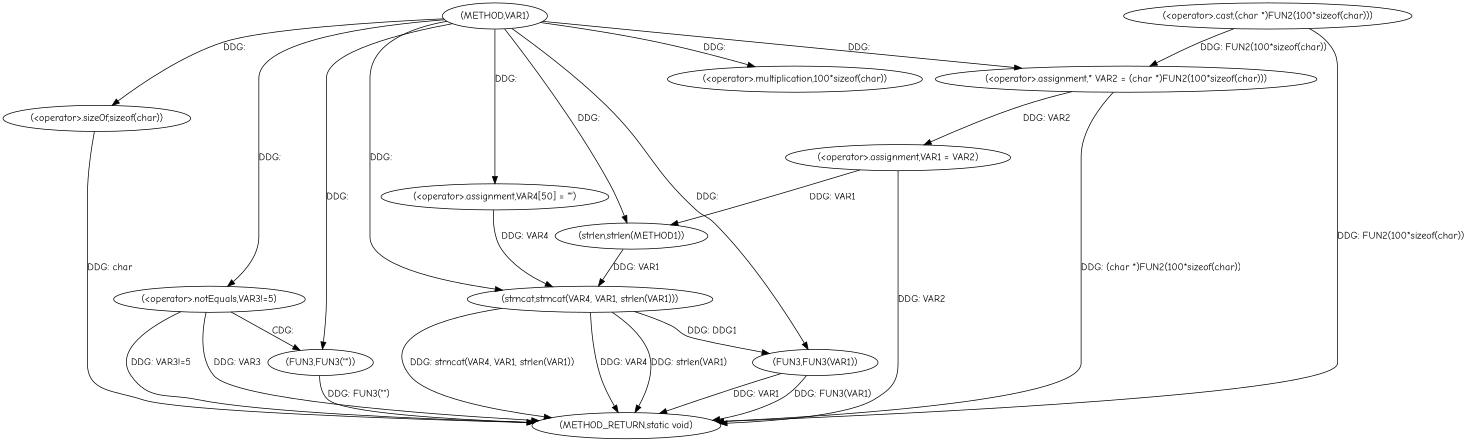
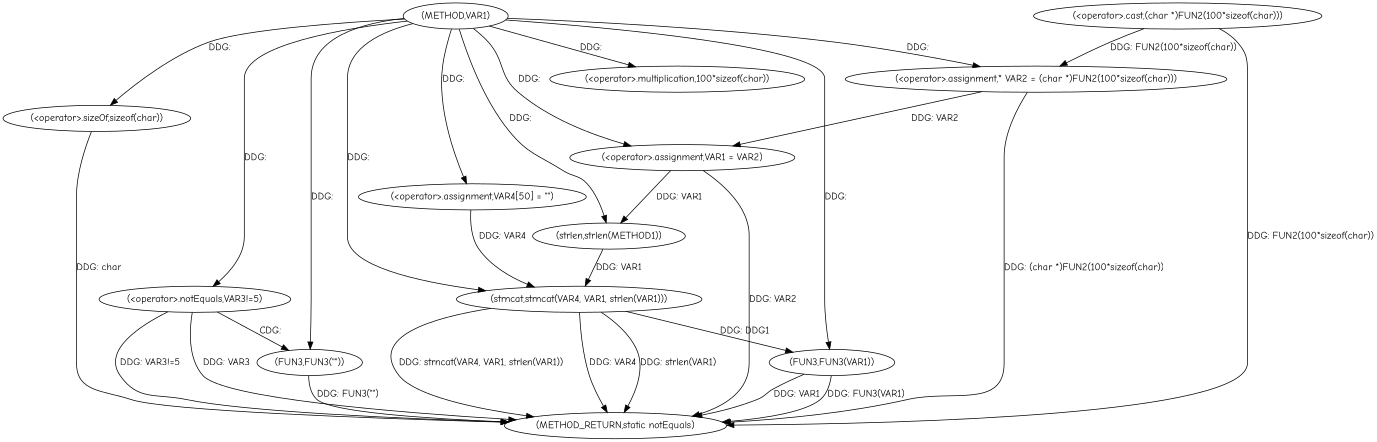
edge "(METHOD,VAR1)" -> "(<operator>.assignment,VAR1 = VAR2)": added, label "DDG:"
node "(METHOD_RETURN,static void)": label "(METHOD_RETURN,static void)" -> "(METHOD_RETURN,static notEquals)"
